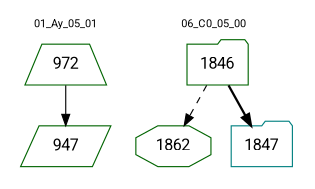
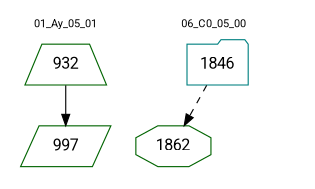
node "972": label "972" -> "932"
node "1846": color darkgreen -> teal
node "947": label "947" -> "997"
node "1847": removed
